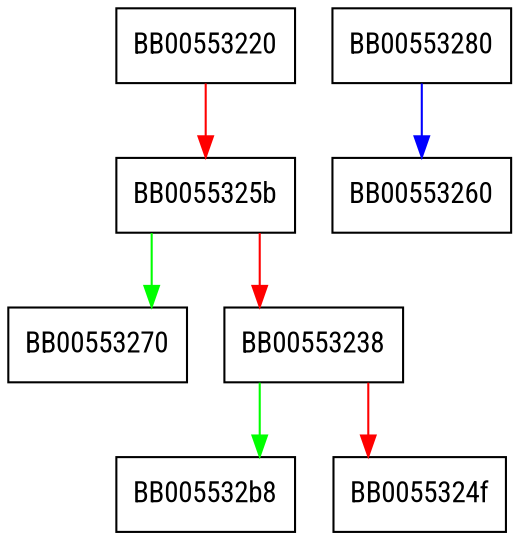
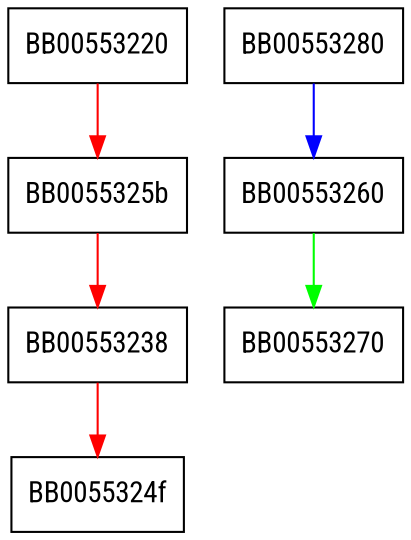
edge "BB0055325b" -> "BB00553270": now "BB00553260" -> "BB00553270"
node "BB005532b8": removed
